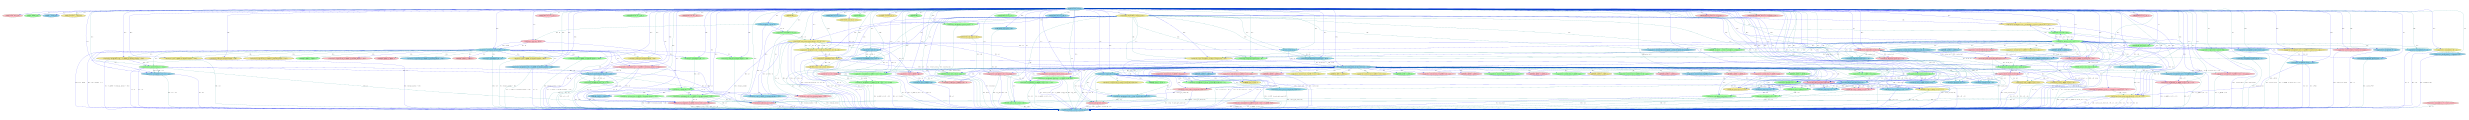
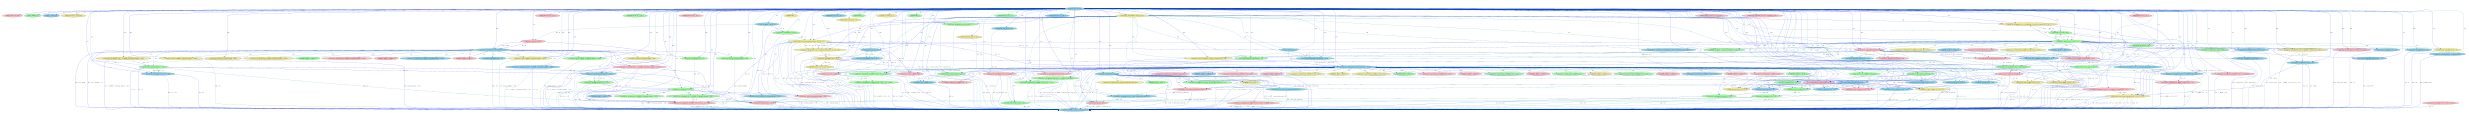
node "(<operator>.indirection,*(_QWORD *)(cache_tail + 32))": fillcolor skyblue -> khaki
